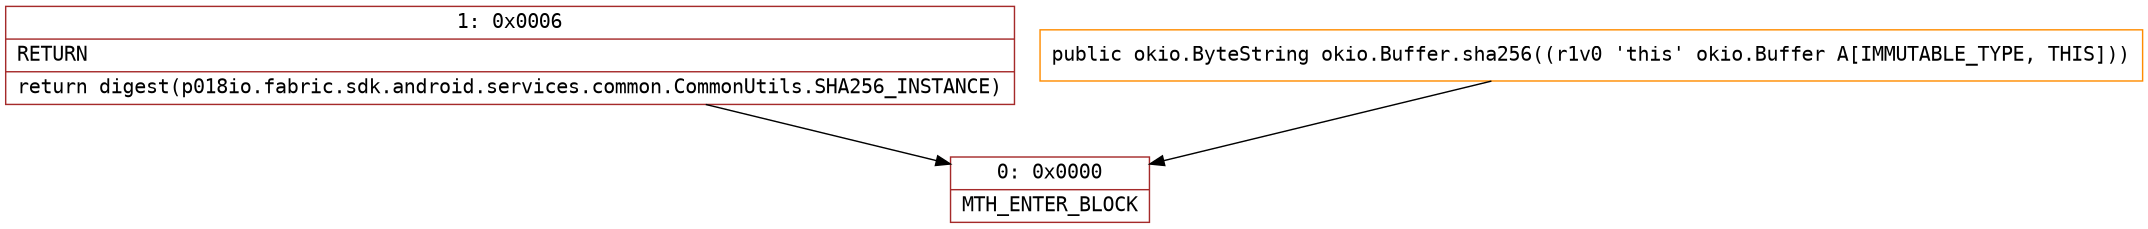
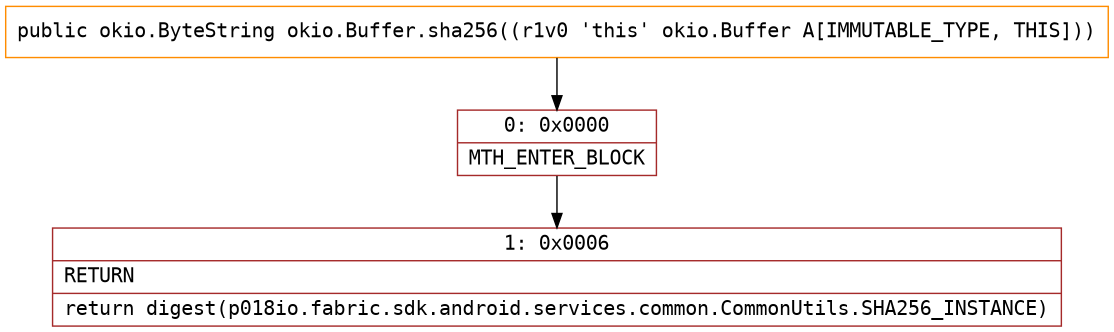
edge "1: 0x0006" -> "0: 0x0000": reversed
